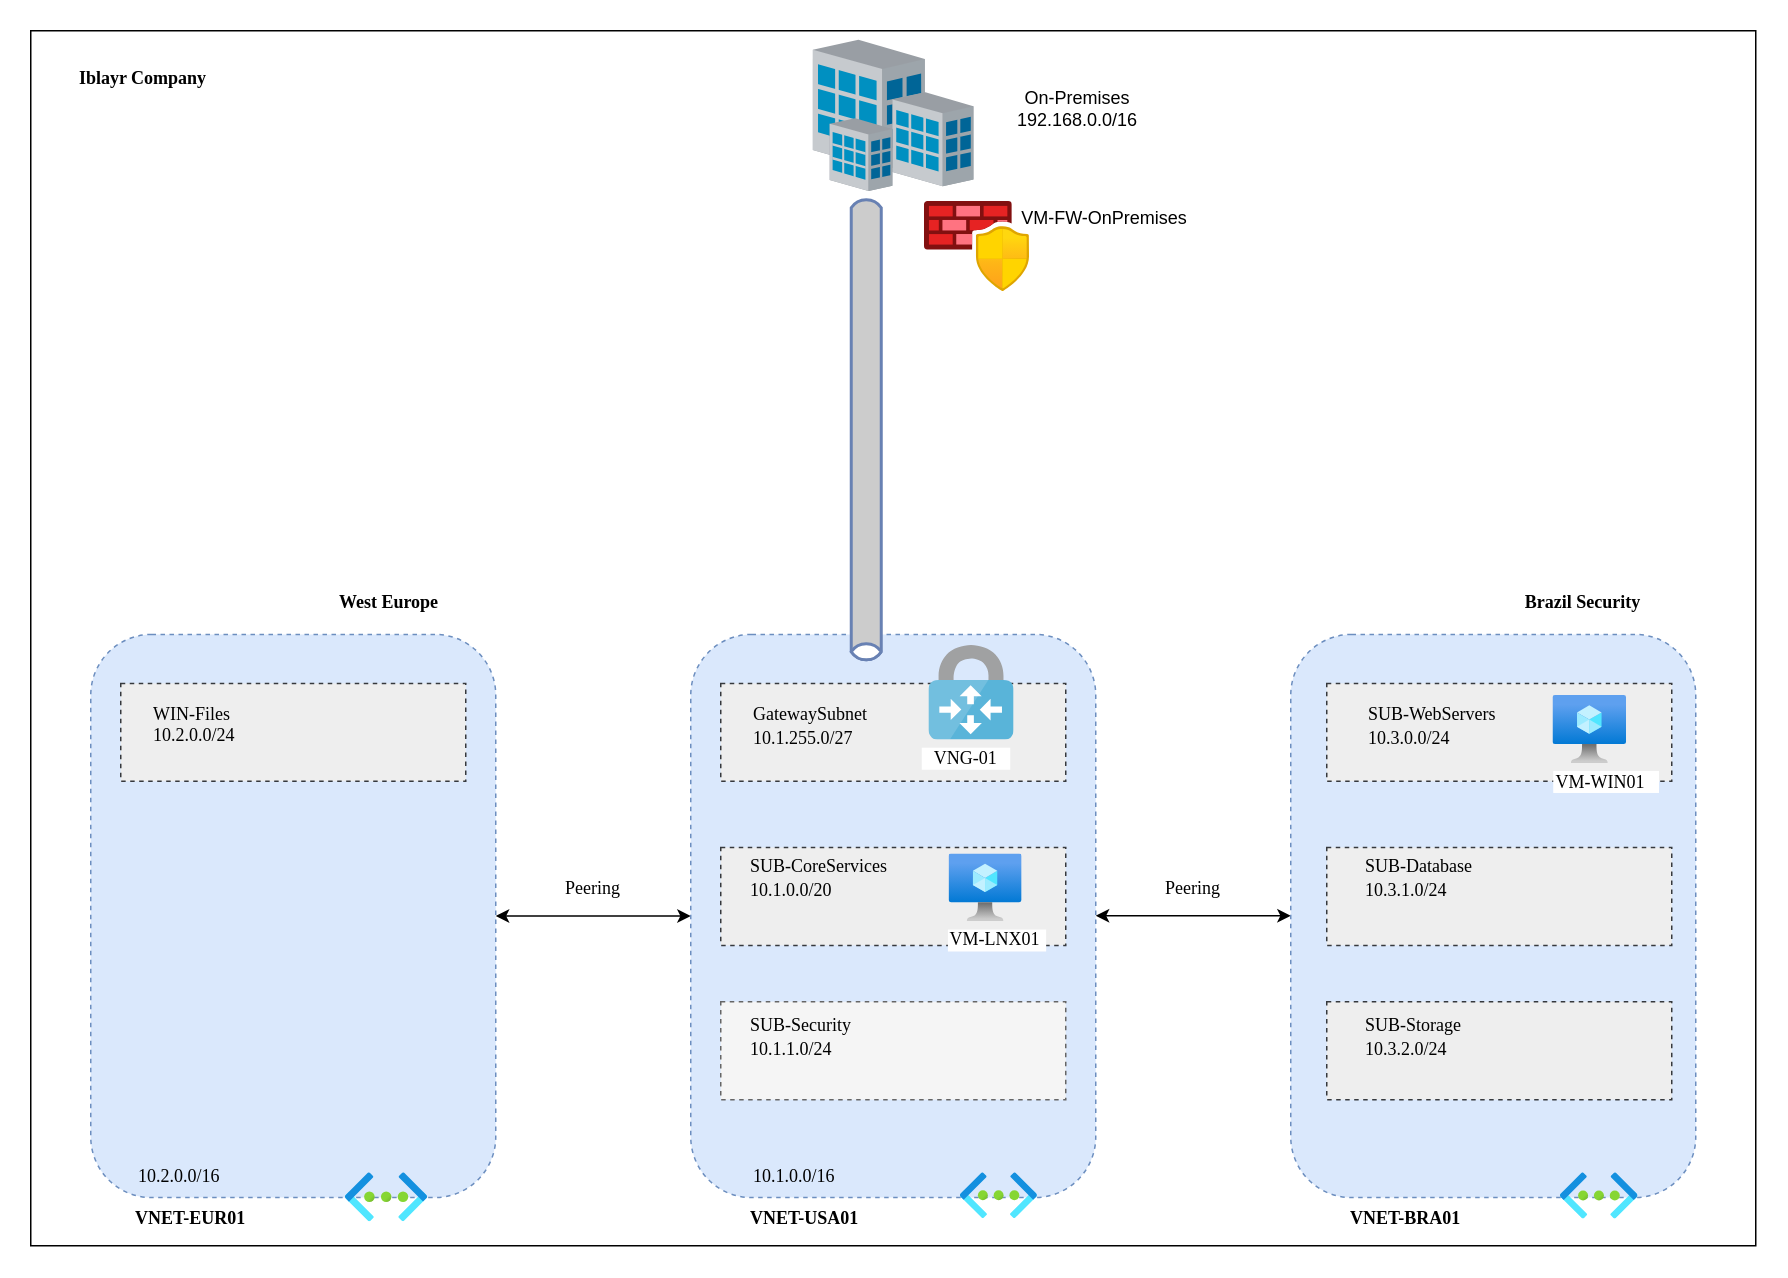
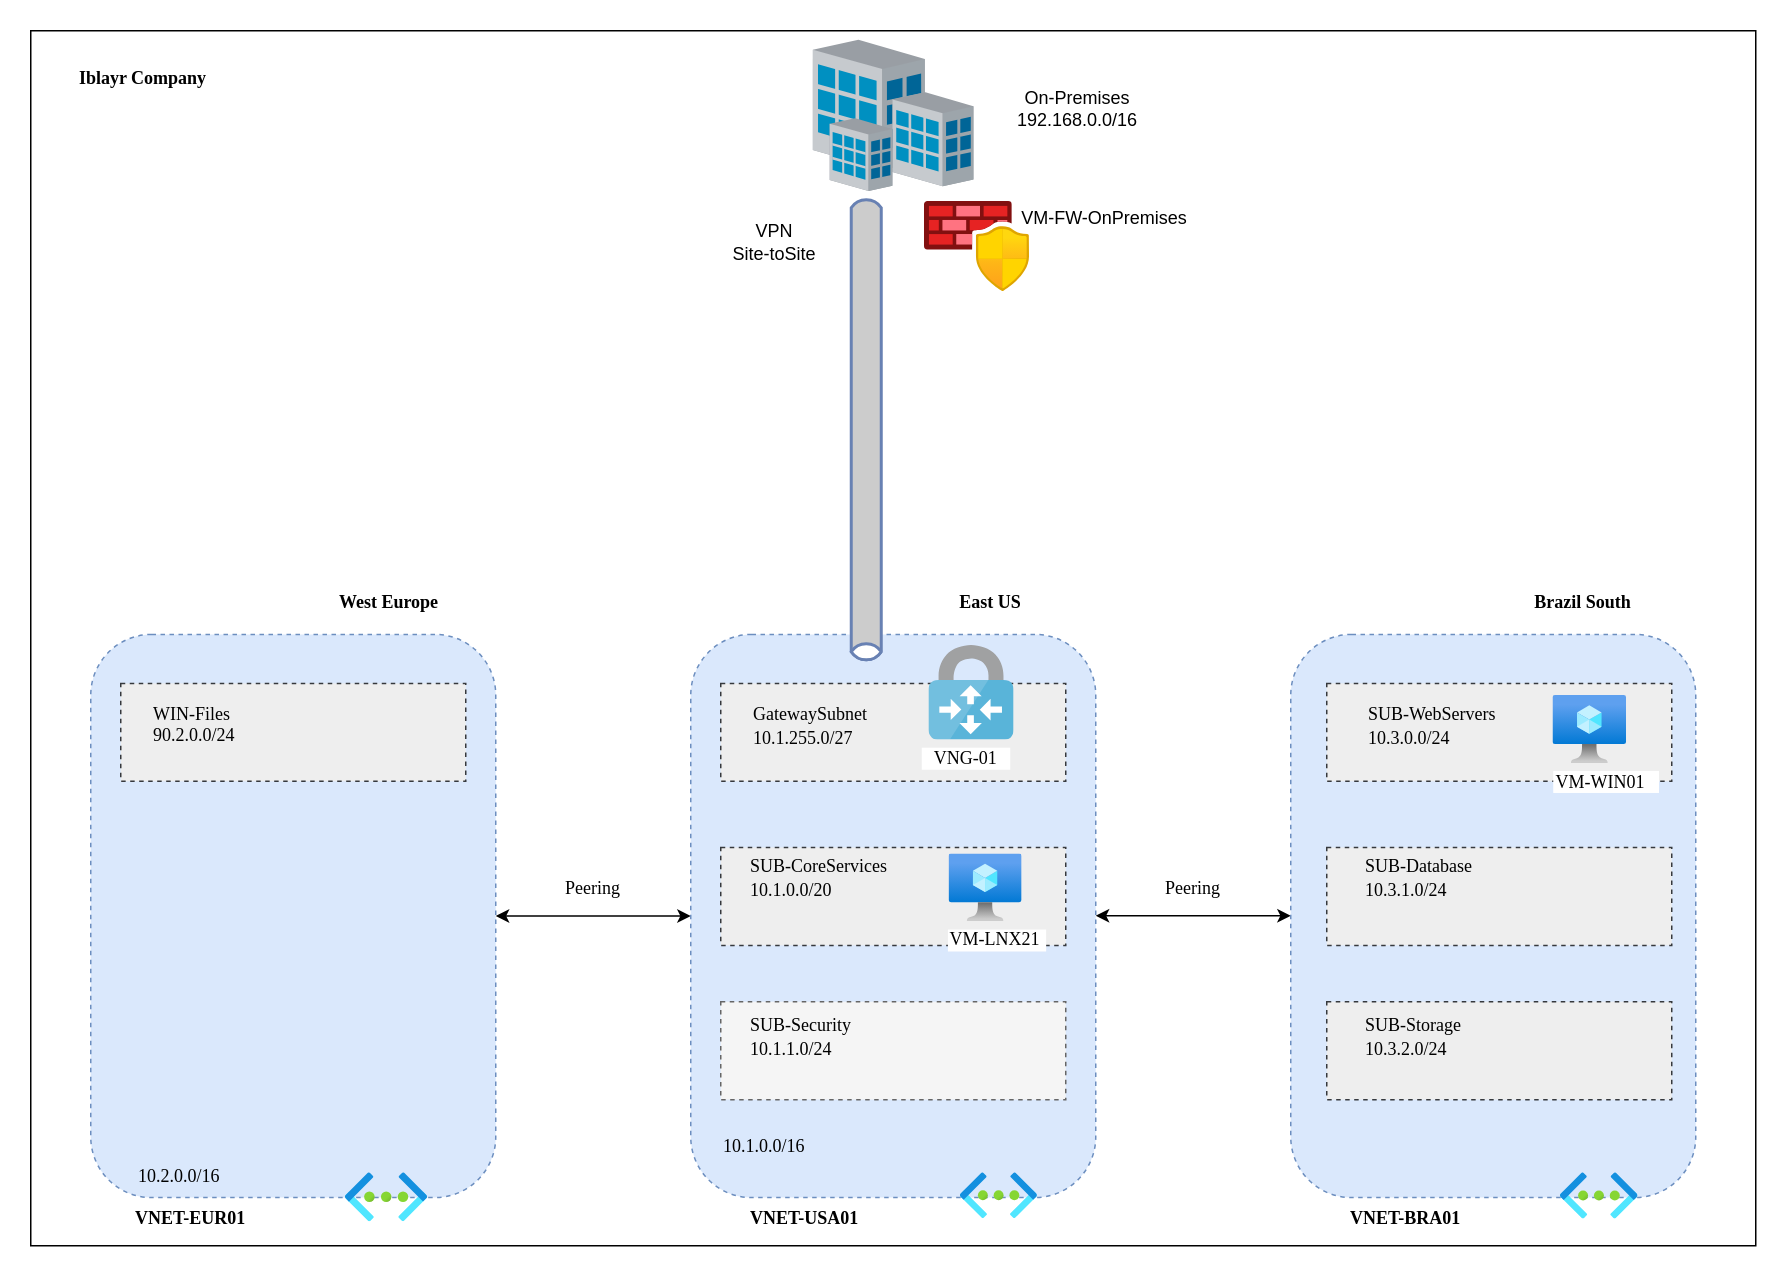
node "VPN Site-toSite": added
node "Brazil Security": label "Brazil Security" -> "Brazil South"
node "East US": added
node "10.2.0.0/24": label "10.2.0.0/24" -> "90.2.0.0/24"
node "VM-LNX01": label "VM-LNX01" -> "VM-LNX21"
node "10.1.0.0/16": moved (848, 1177) -> (818, 1147)
